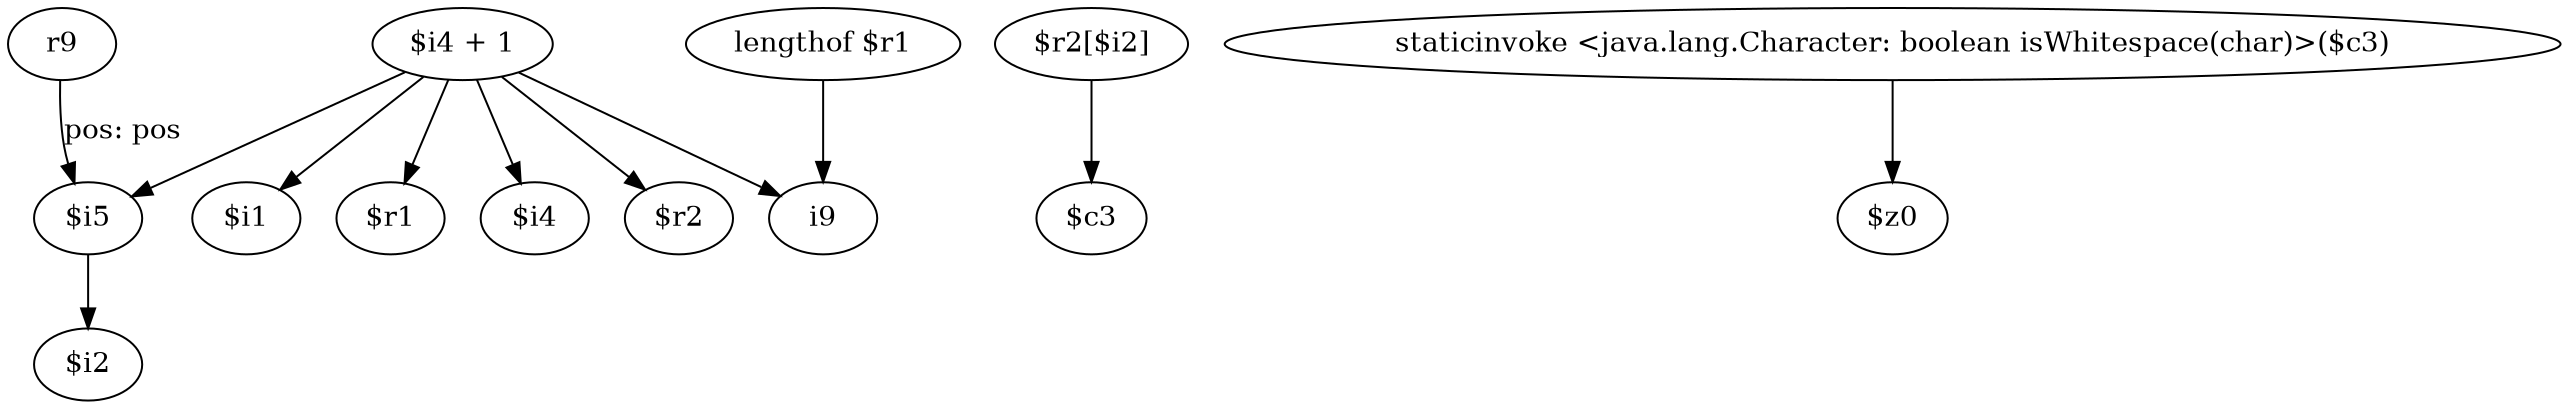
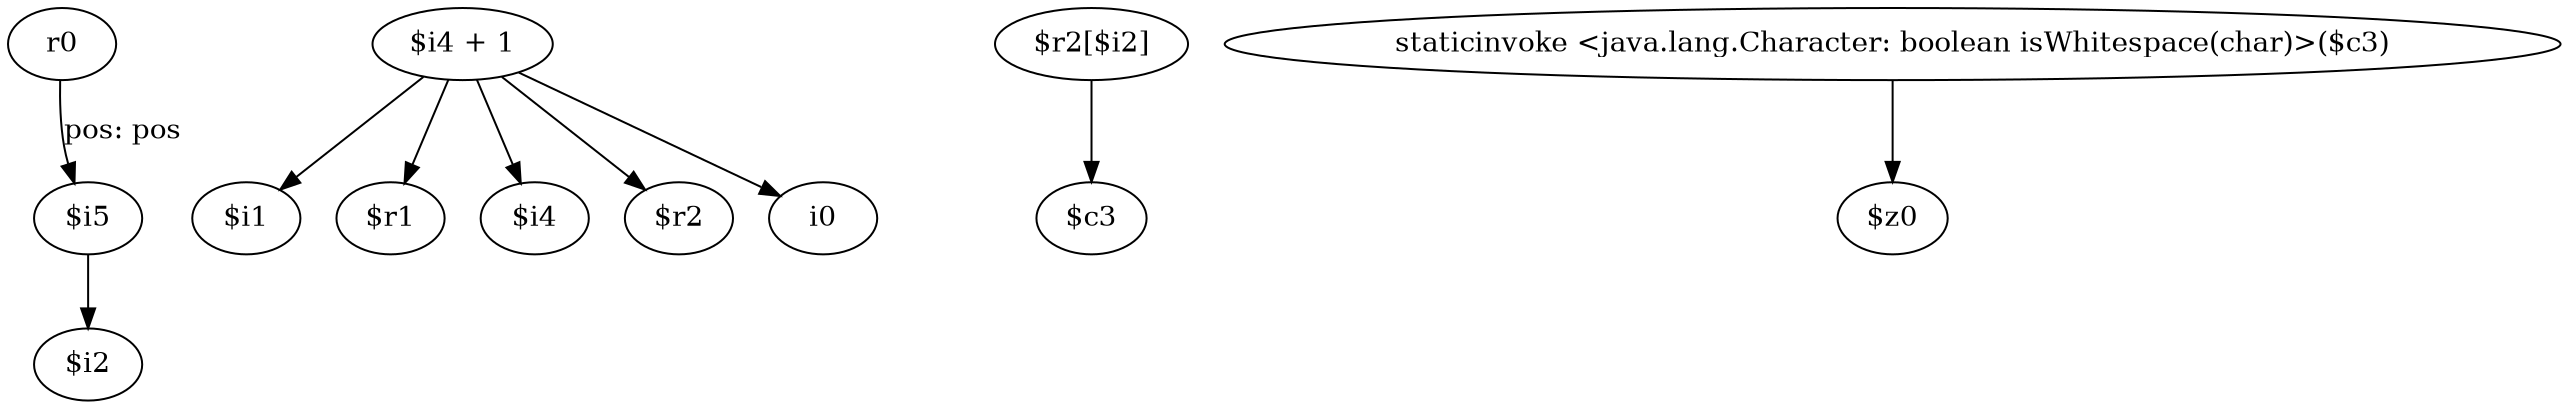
node "r9": label "r9" -> "r0"
node "lengthof $r1": removed
edge "$i4 + 1" -> "$i5": removed
node "i9": label "i9" -> "i0"
